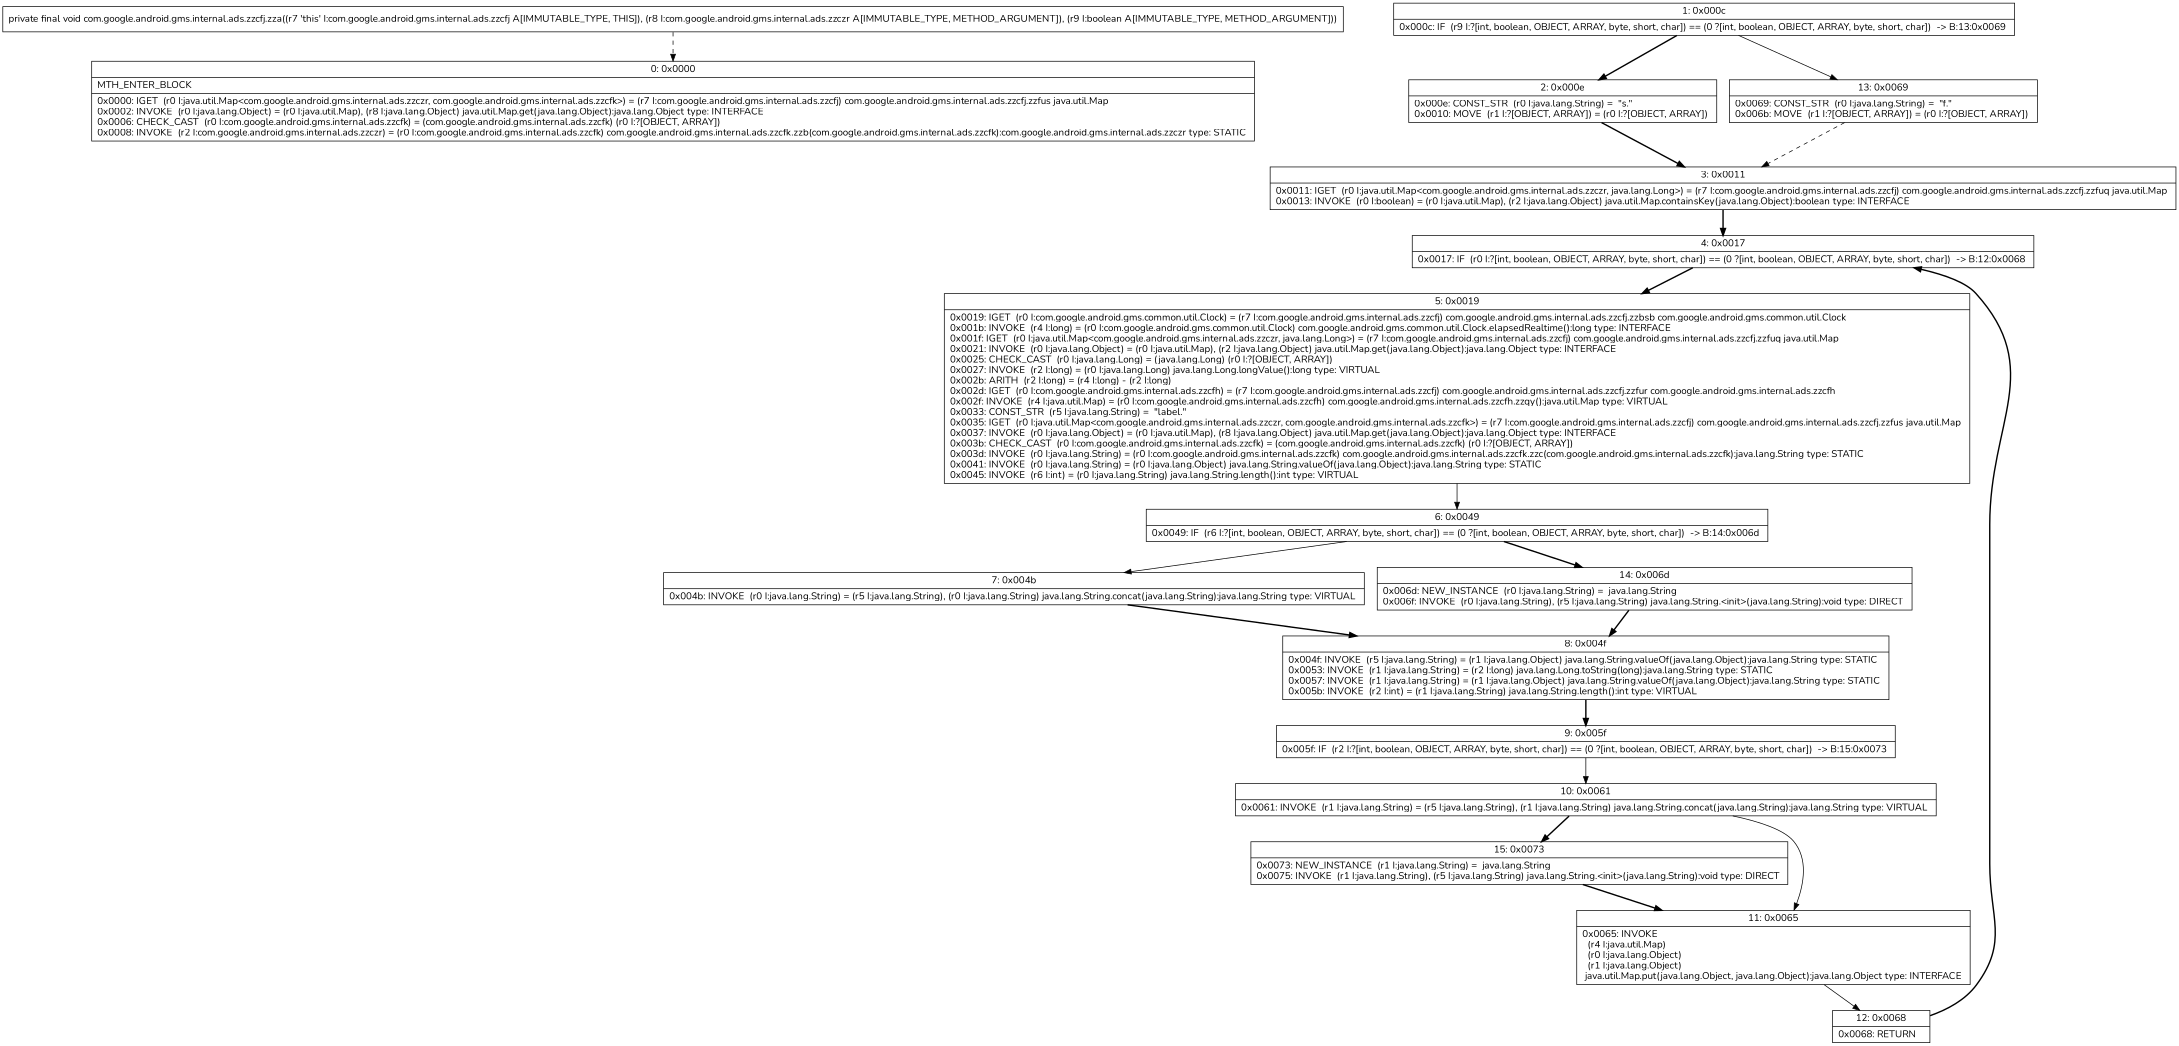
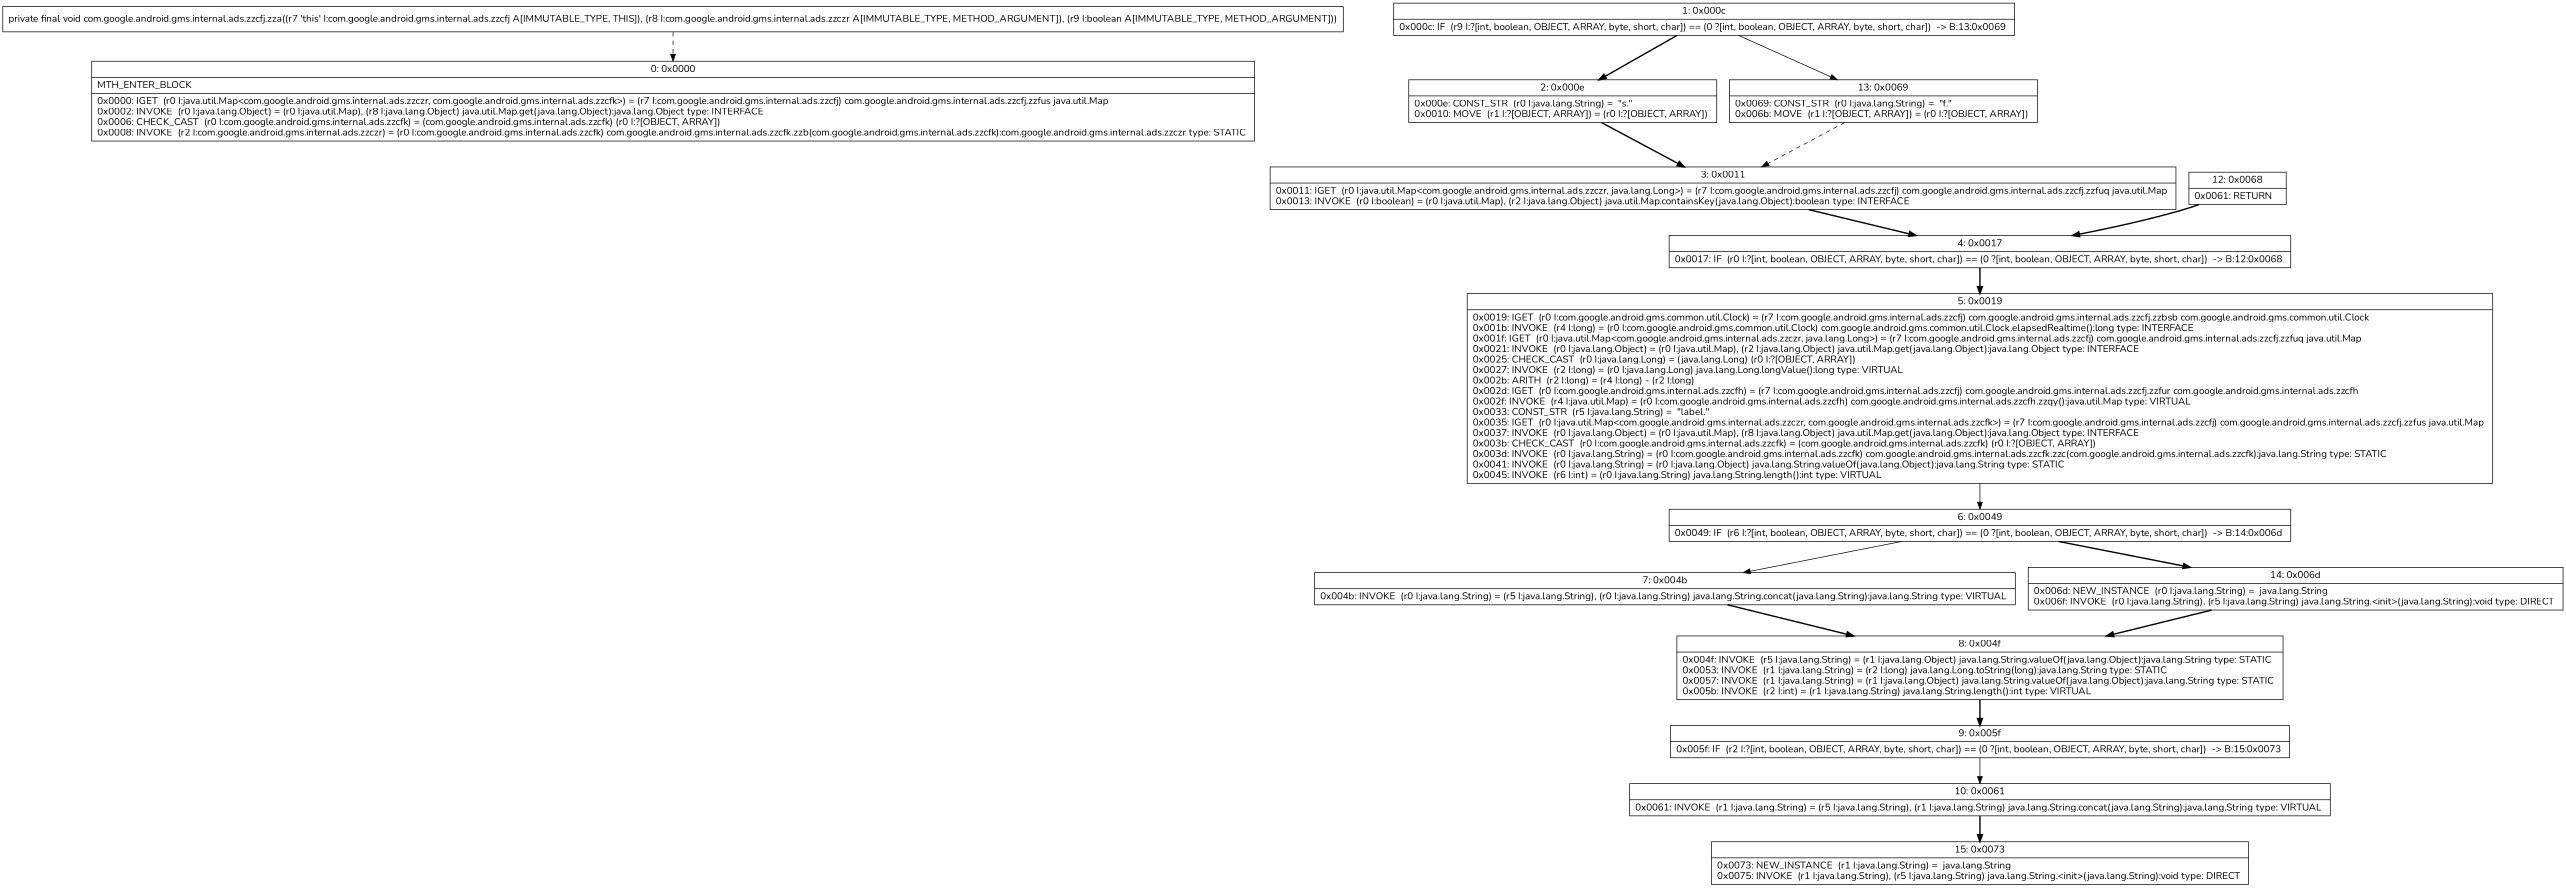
node "11: 0x0065": removed
node "12: 0x0068": text "0x0068: RETURN" -> "0x0061: RETURN"
